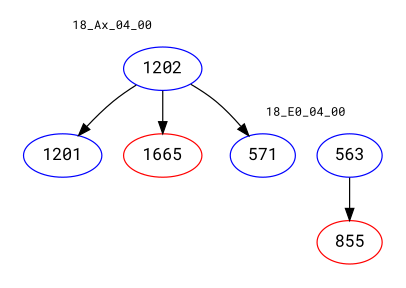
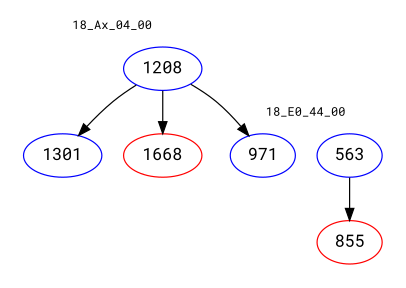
node "1202": label "1202" -> "1208"
cluster "18_E0_04_00": label "18_E0_04_00" -> "18_E0_44_00"
node "1201": label "1201" -> "1301"
node "1665": label "1665" -> "1668"
node "571": label "571" -> "971"
